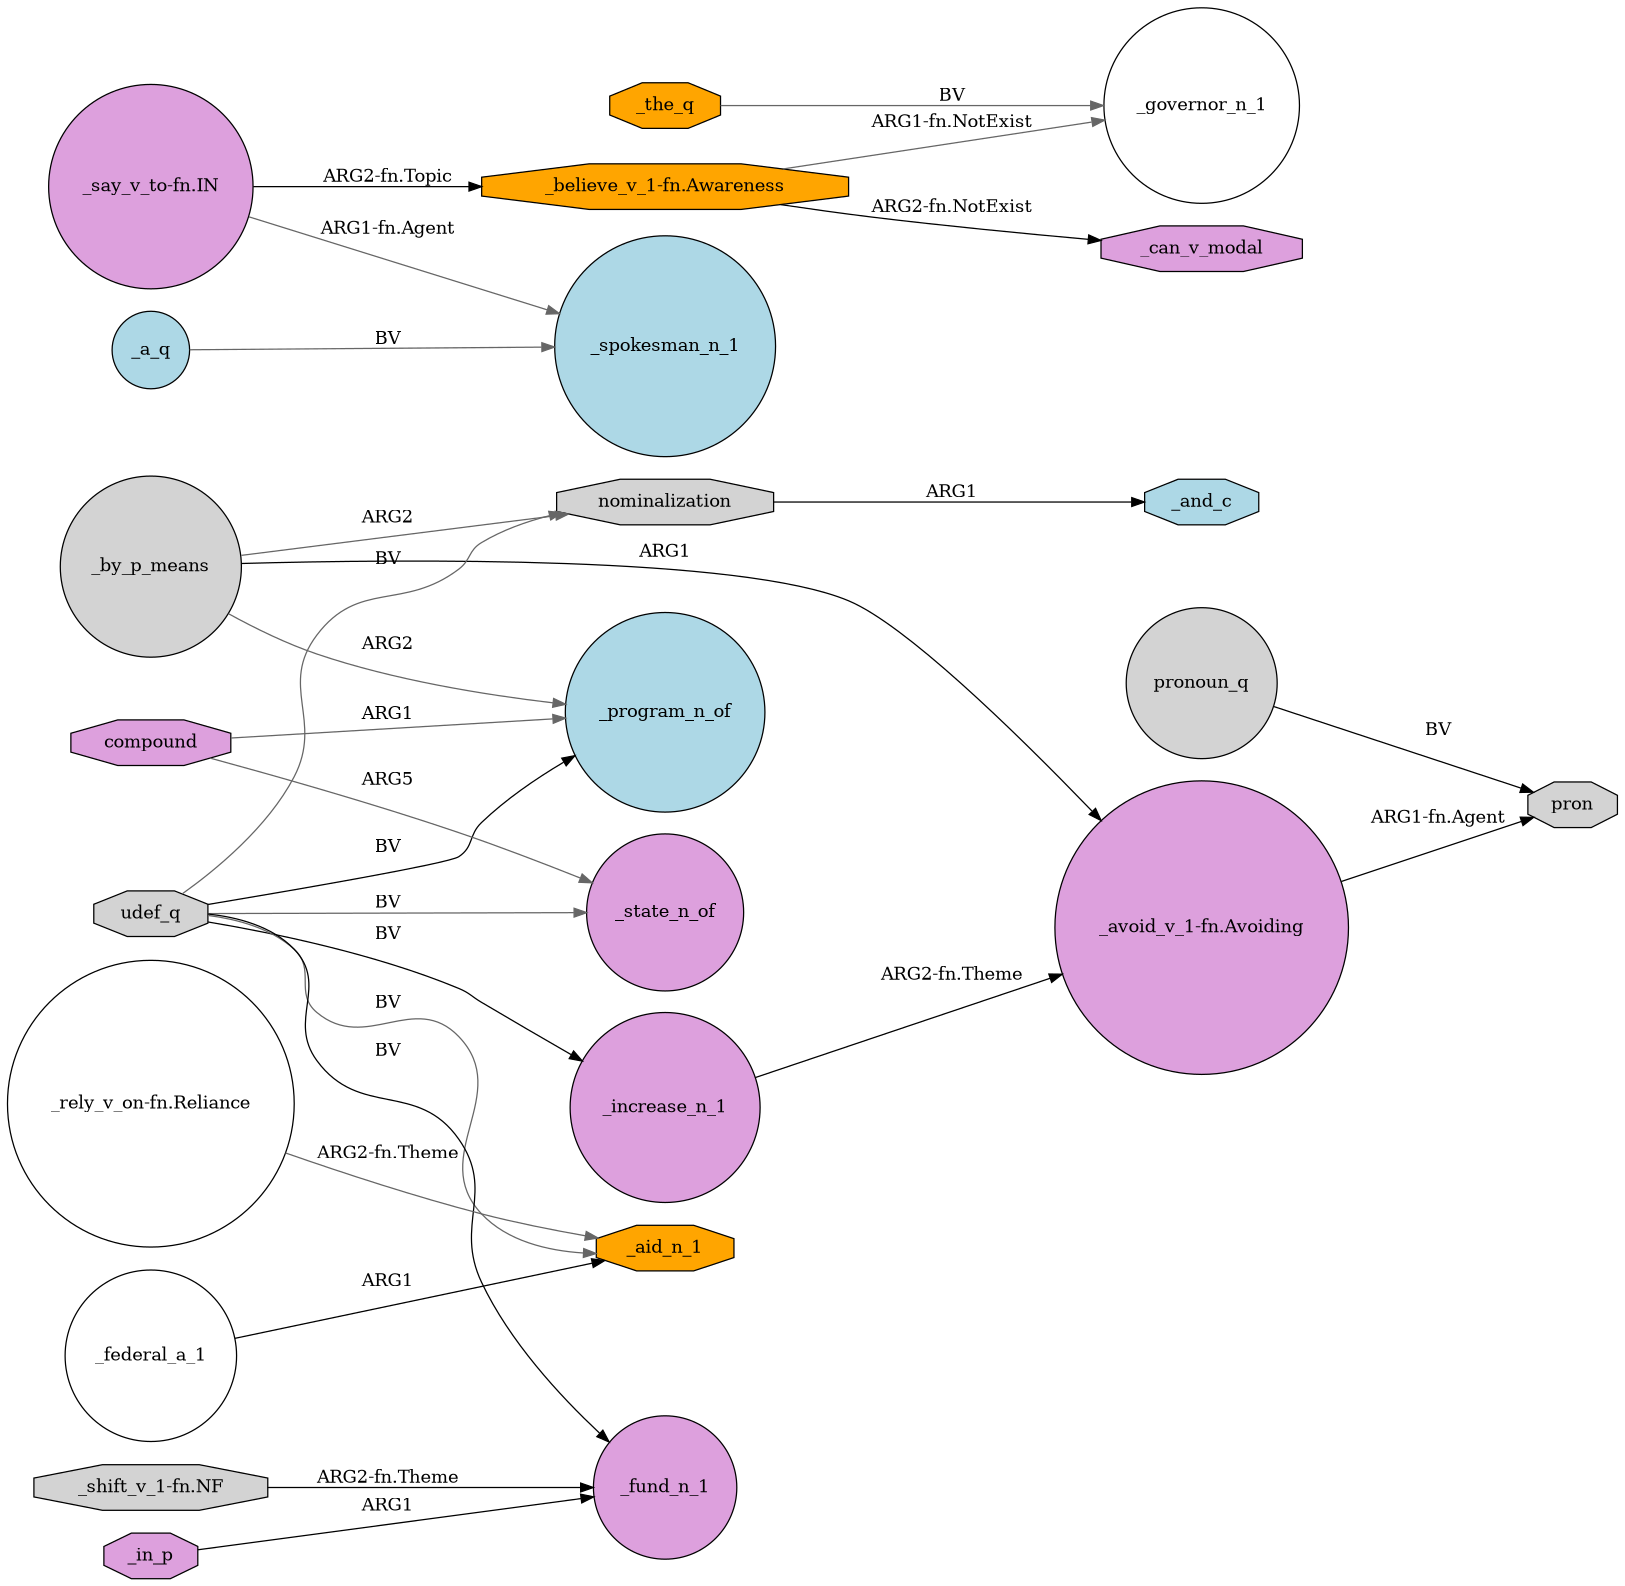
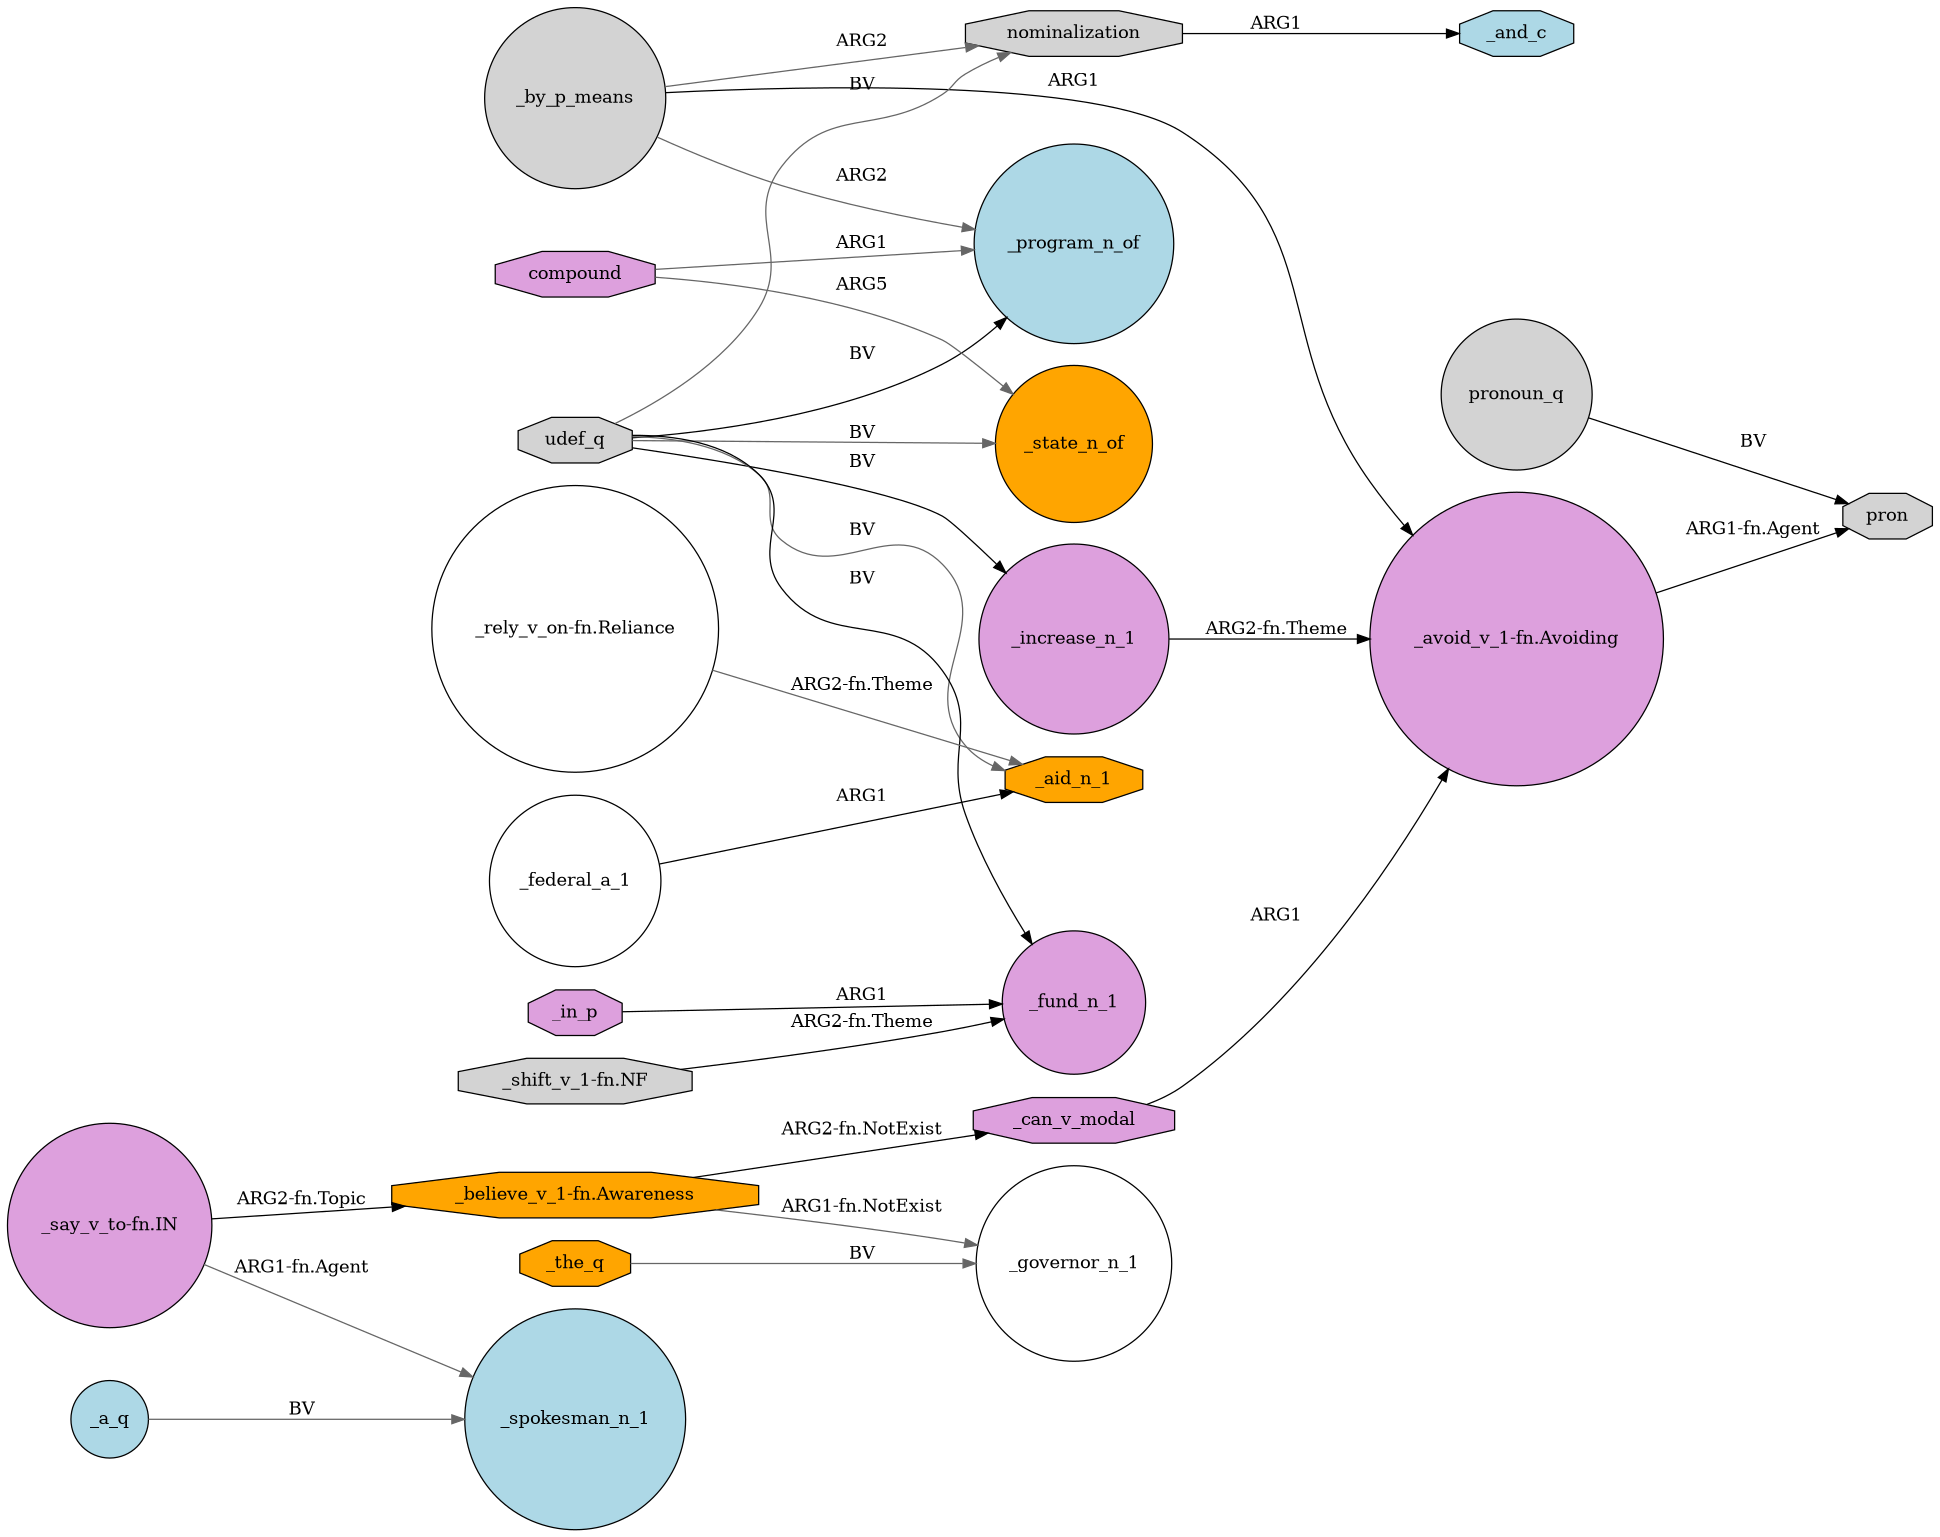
node "_state_n_of": fillcolor plum -> orange
edge "_can_v_modal" -> "_avoid_v_1-fn.Avoiding": added, label "ARG1"
